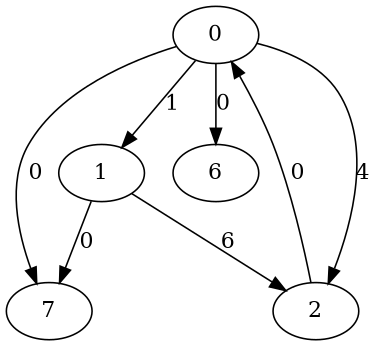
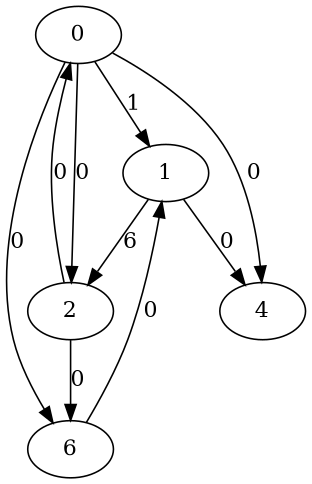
edge "0" -> "2": label "4" -> "0"
node "7": label "7" -> "4"
edge "6" -> "1": added, label "0"
edge "2" -> "6": added, label "0"
